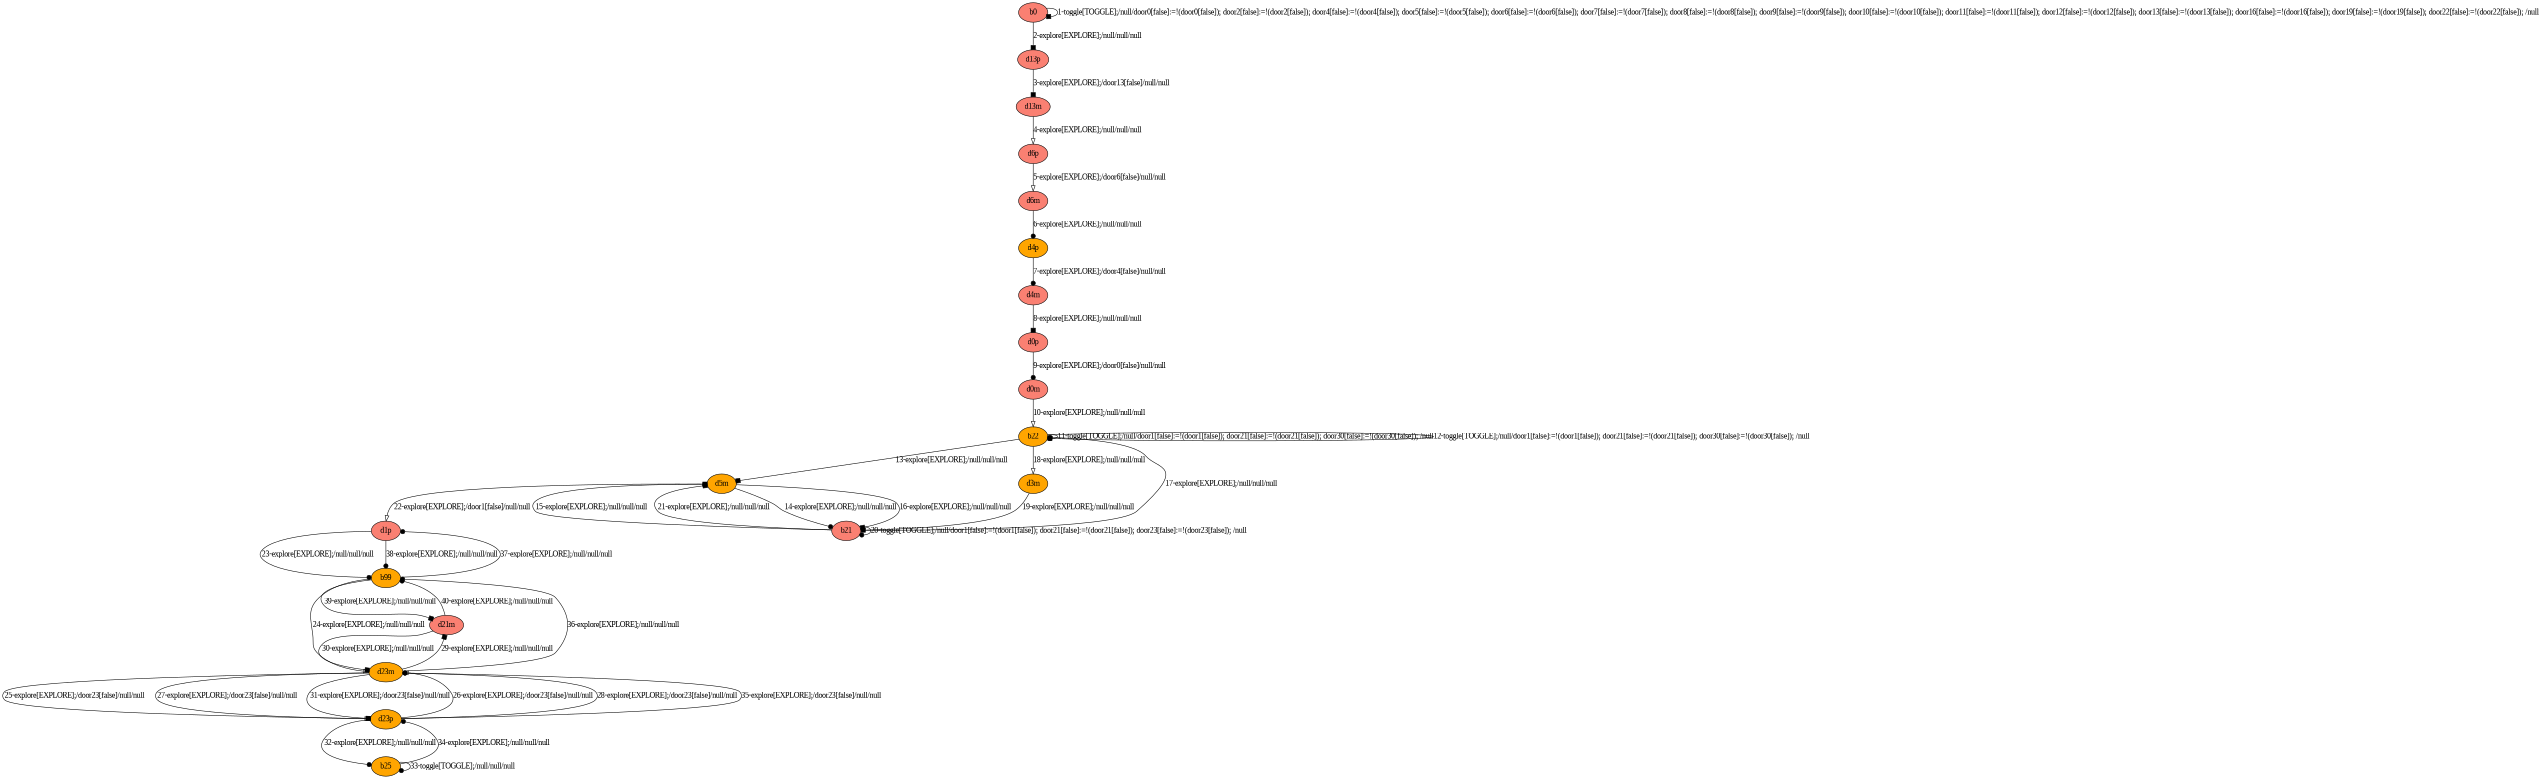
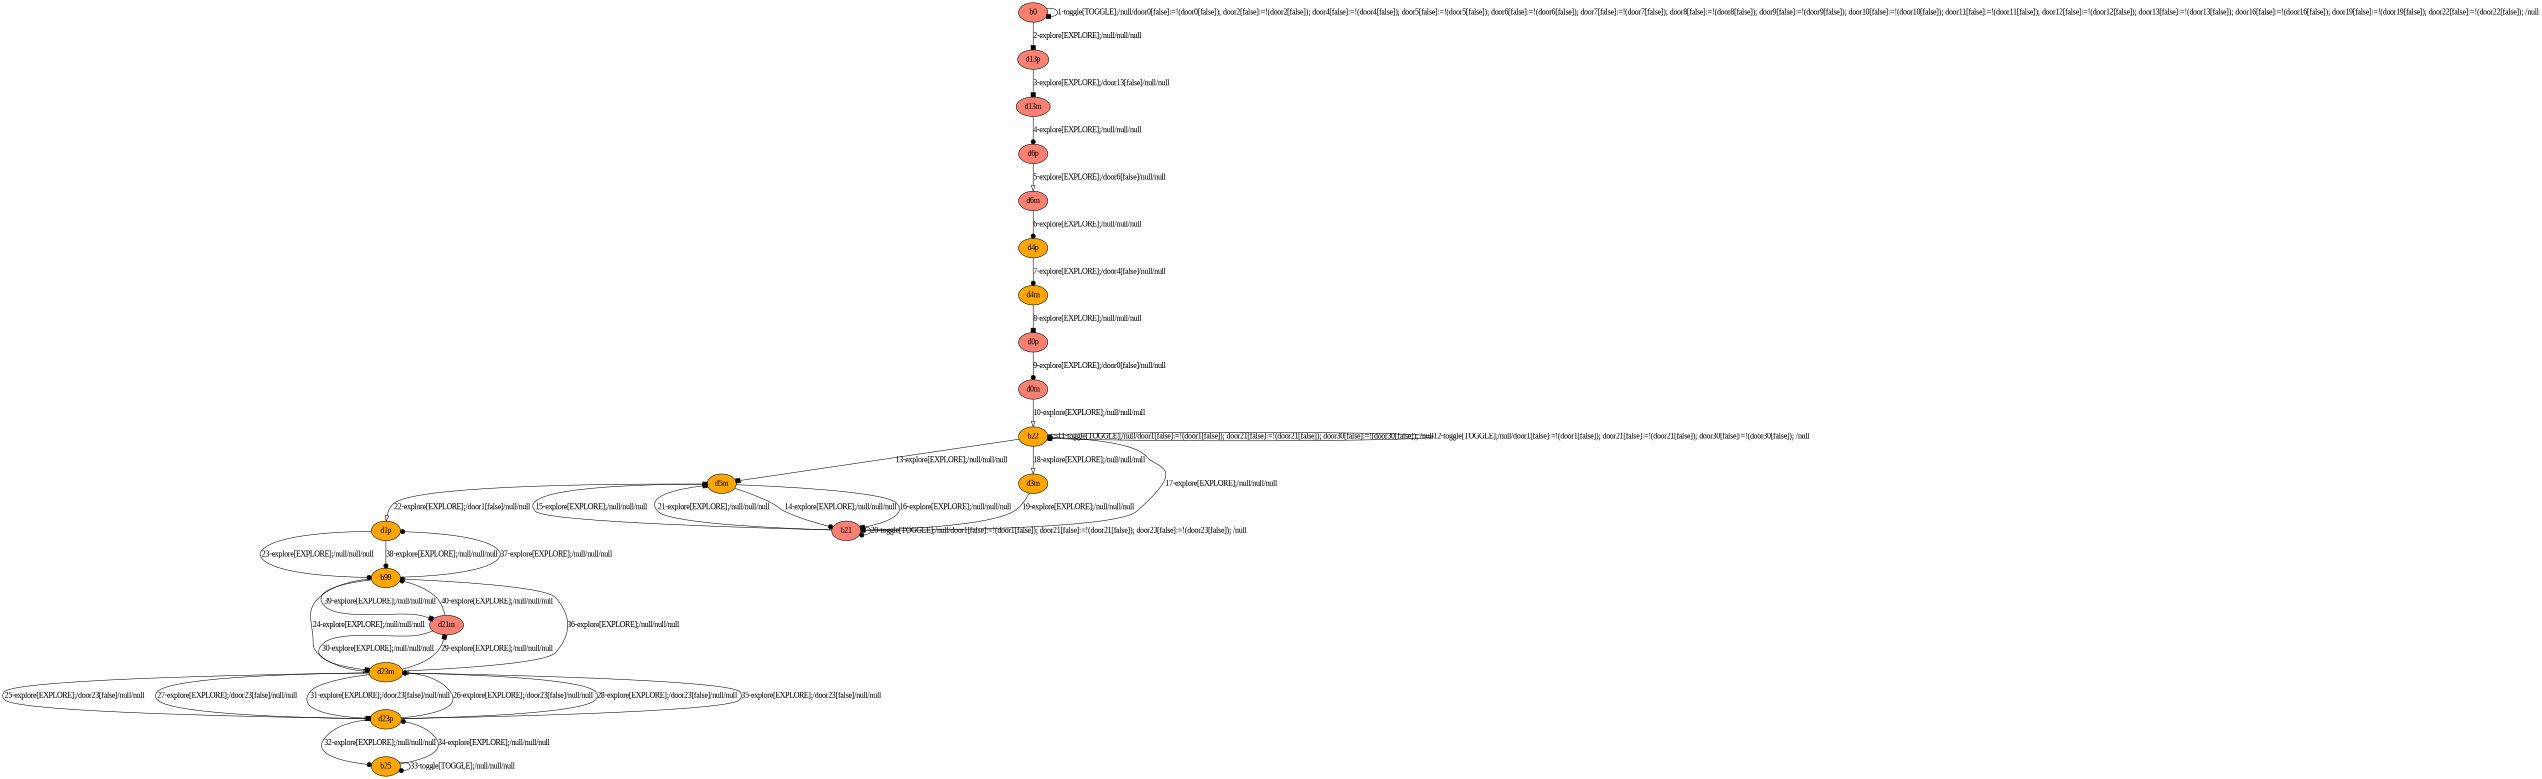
edge "d13m" -> "d6p": arrowhead onormal -> dot
node "d4m": fillcolor salmon -> orange
node "d1p": fillcolor salmon -> orange
